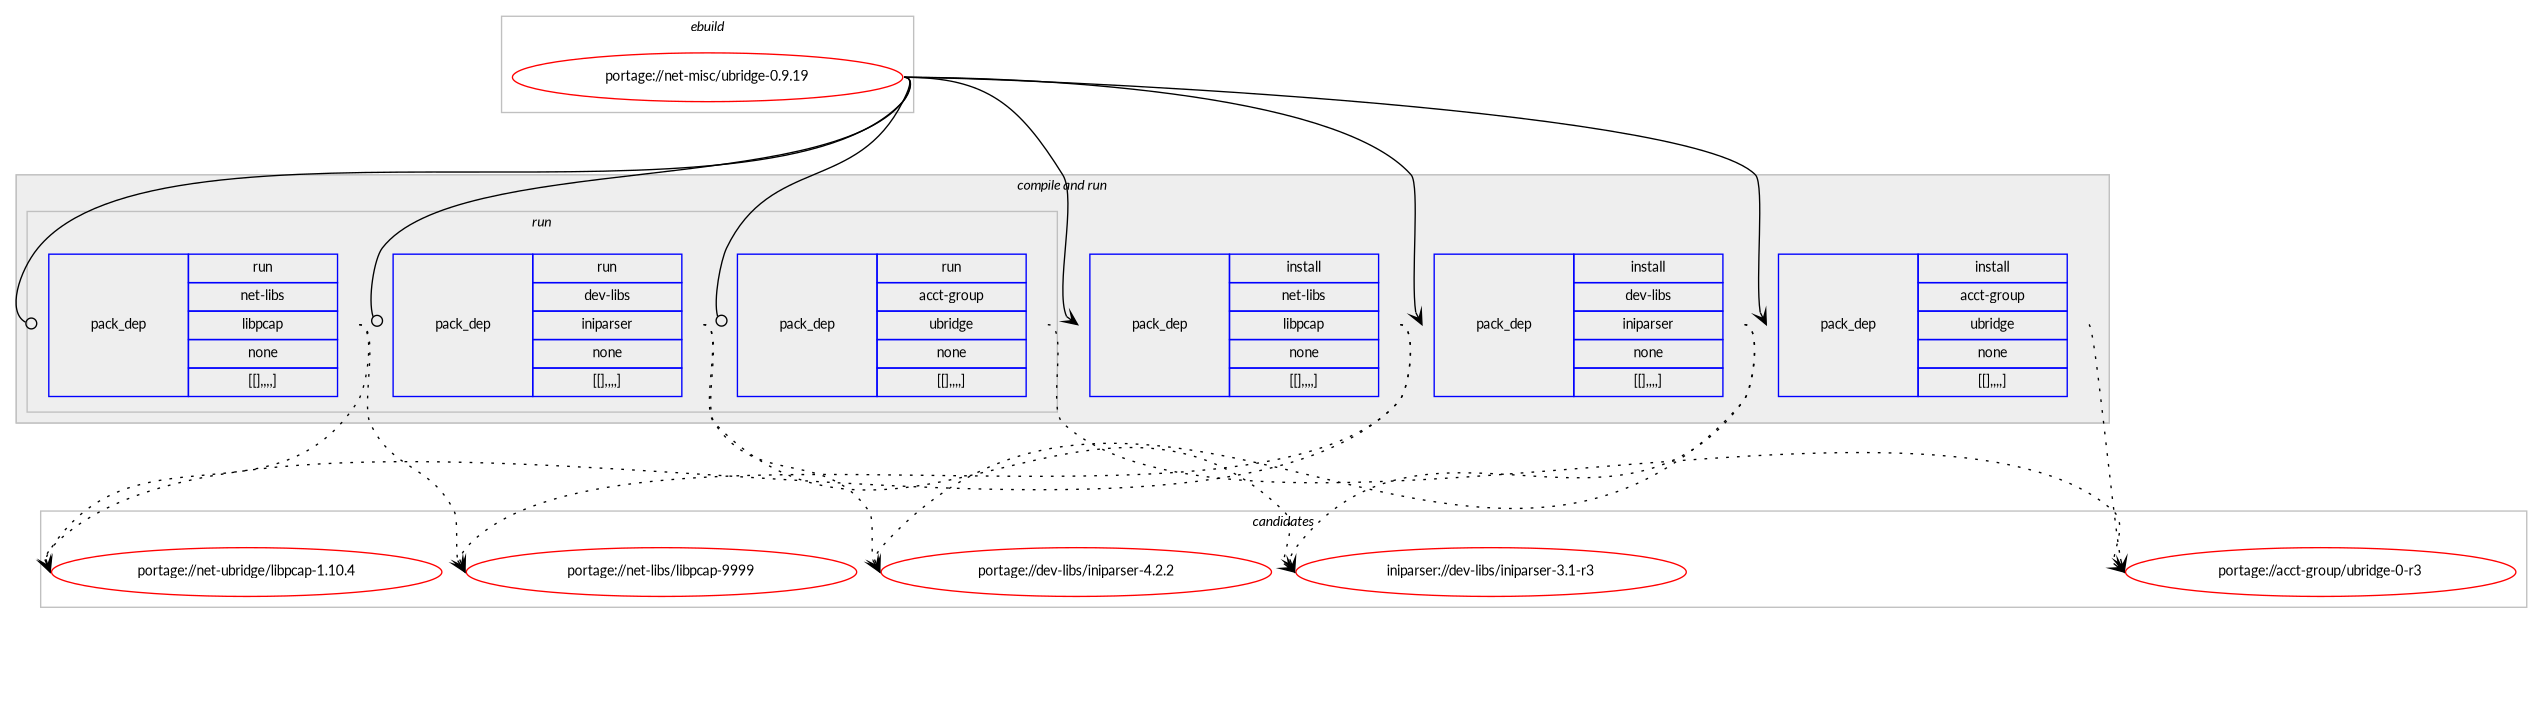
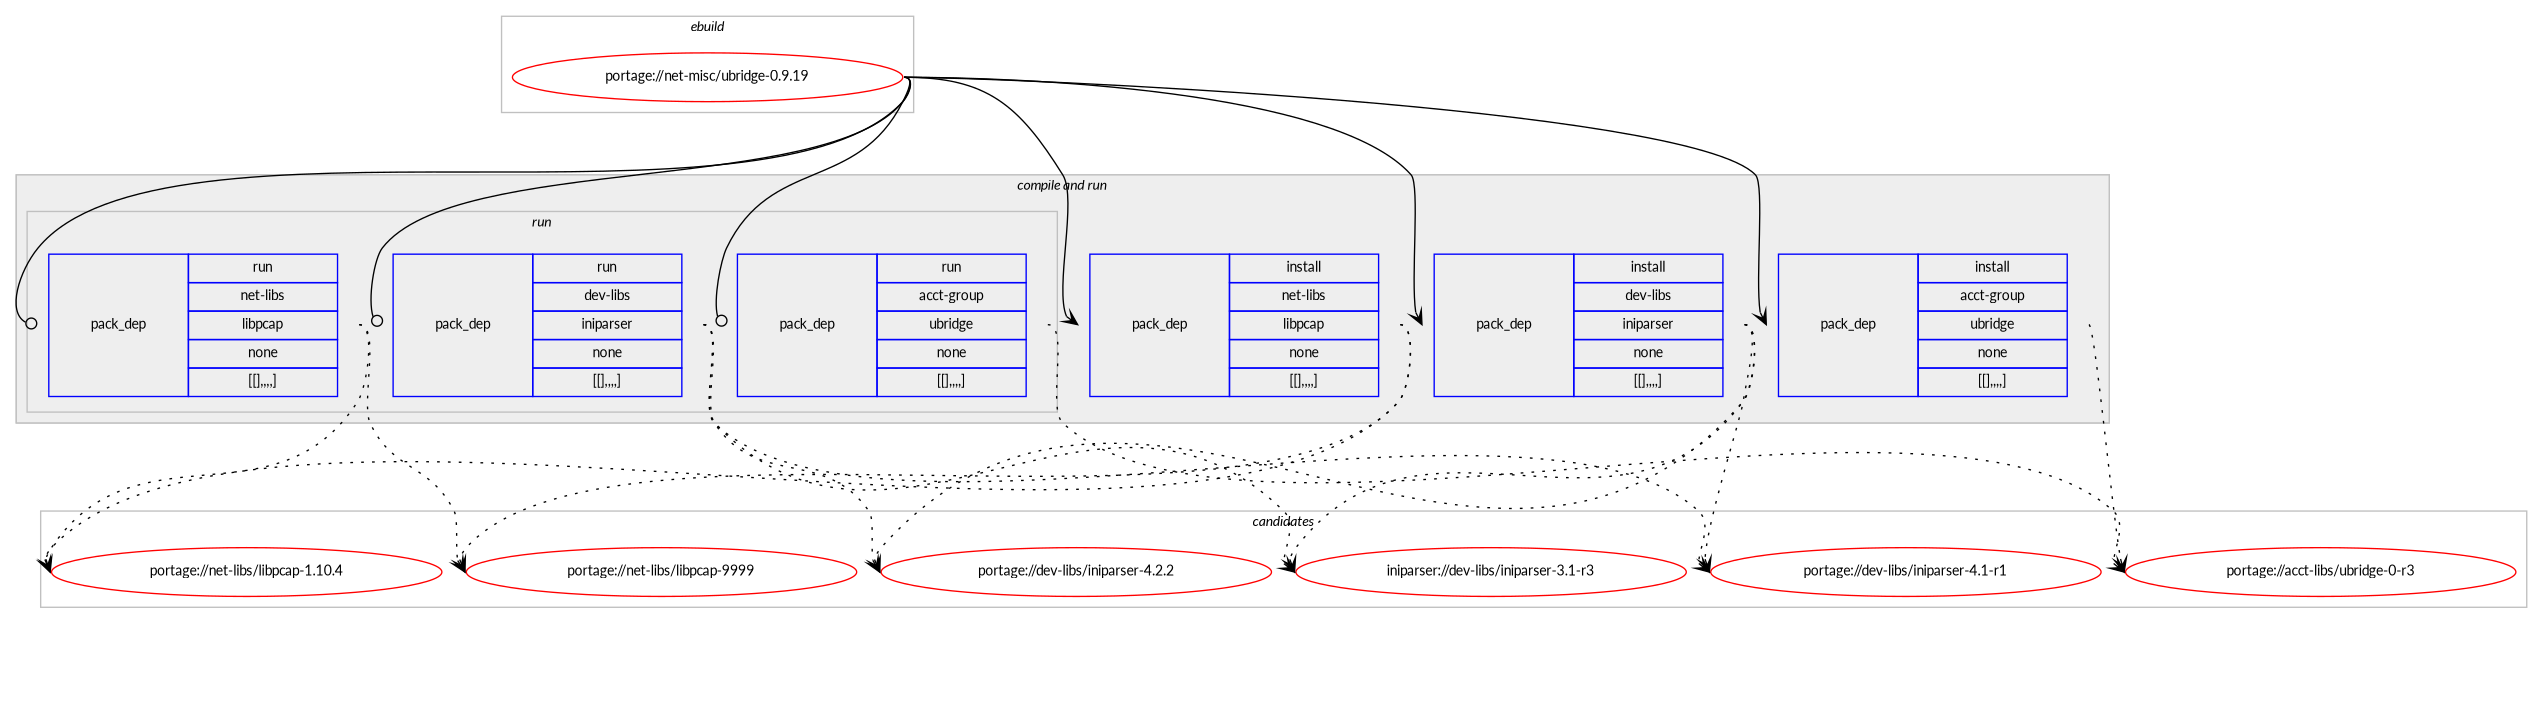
node "portage://net-ubridge/libpcap-1.10.4": label "portage://net-ubridge/libpcap-1.10.4" -> "portage://net-libs/libpcap-1.10.4"
node "portage://dev-libs/iniparser-4.1-r1": added
node "portage://acct-group/ubridge-0-r3": label "portage://acct-group/ubridge-0-r3" -> "portage://acct-libs/ubridge-0-r3"
